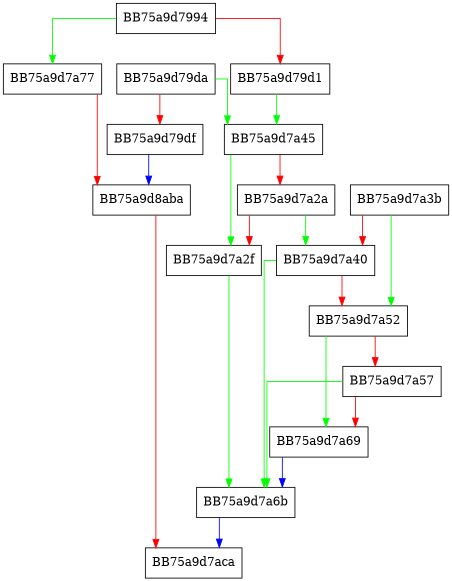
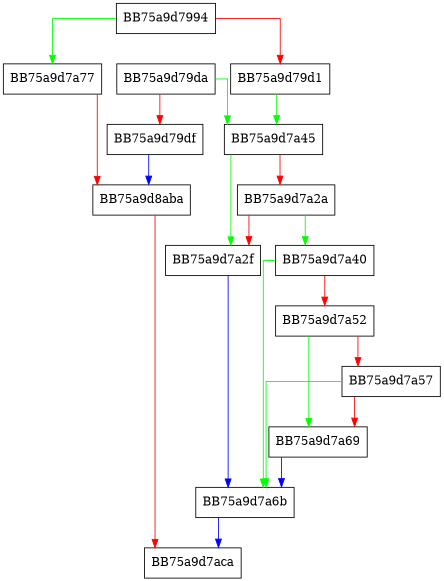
node "BB75a9d7a3b": removed
edge "BB75a9d7a2f" -> "BB75a9d7a6b": color green -> blue
